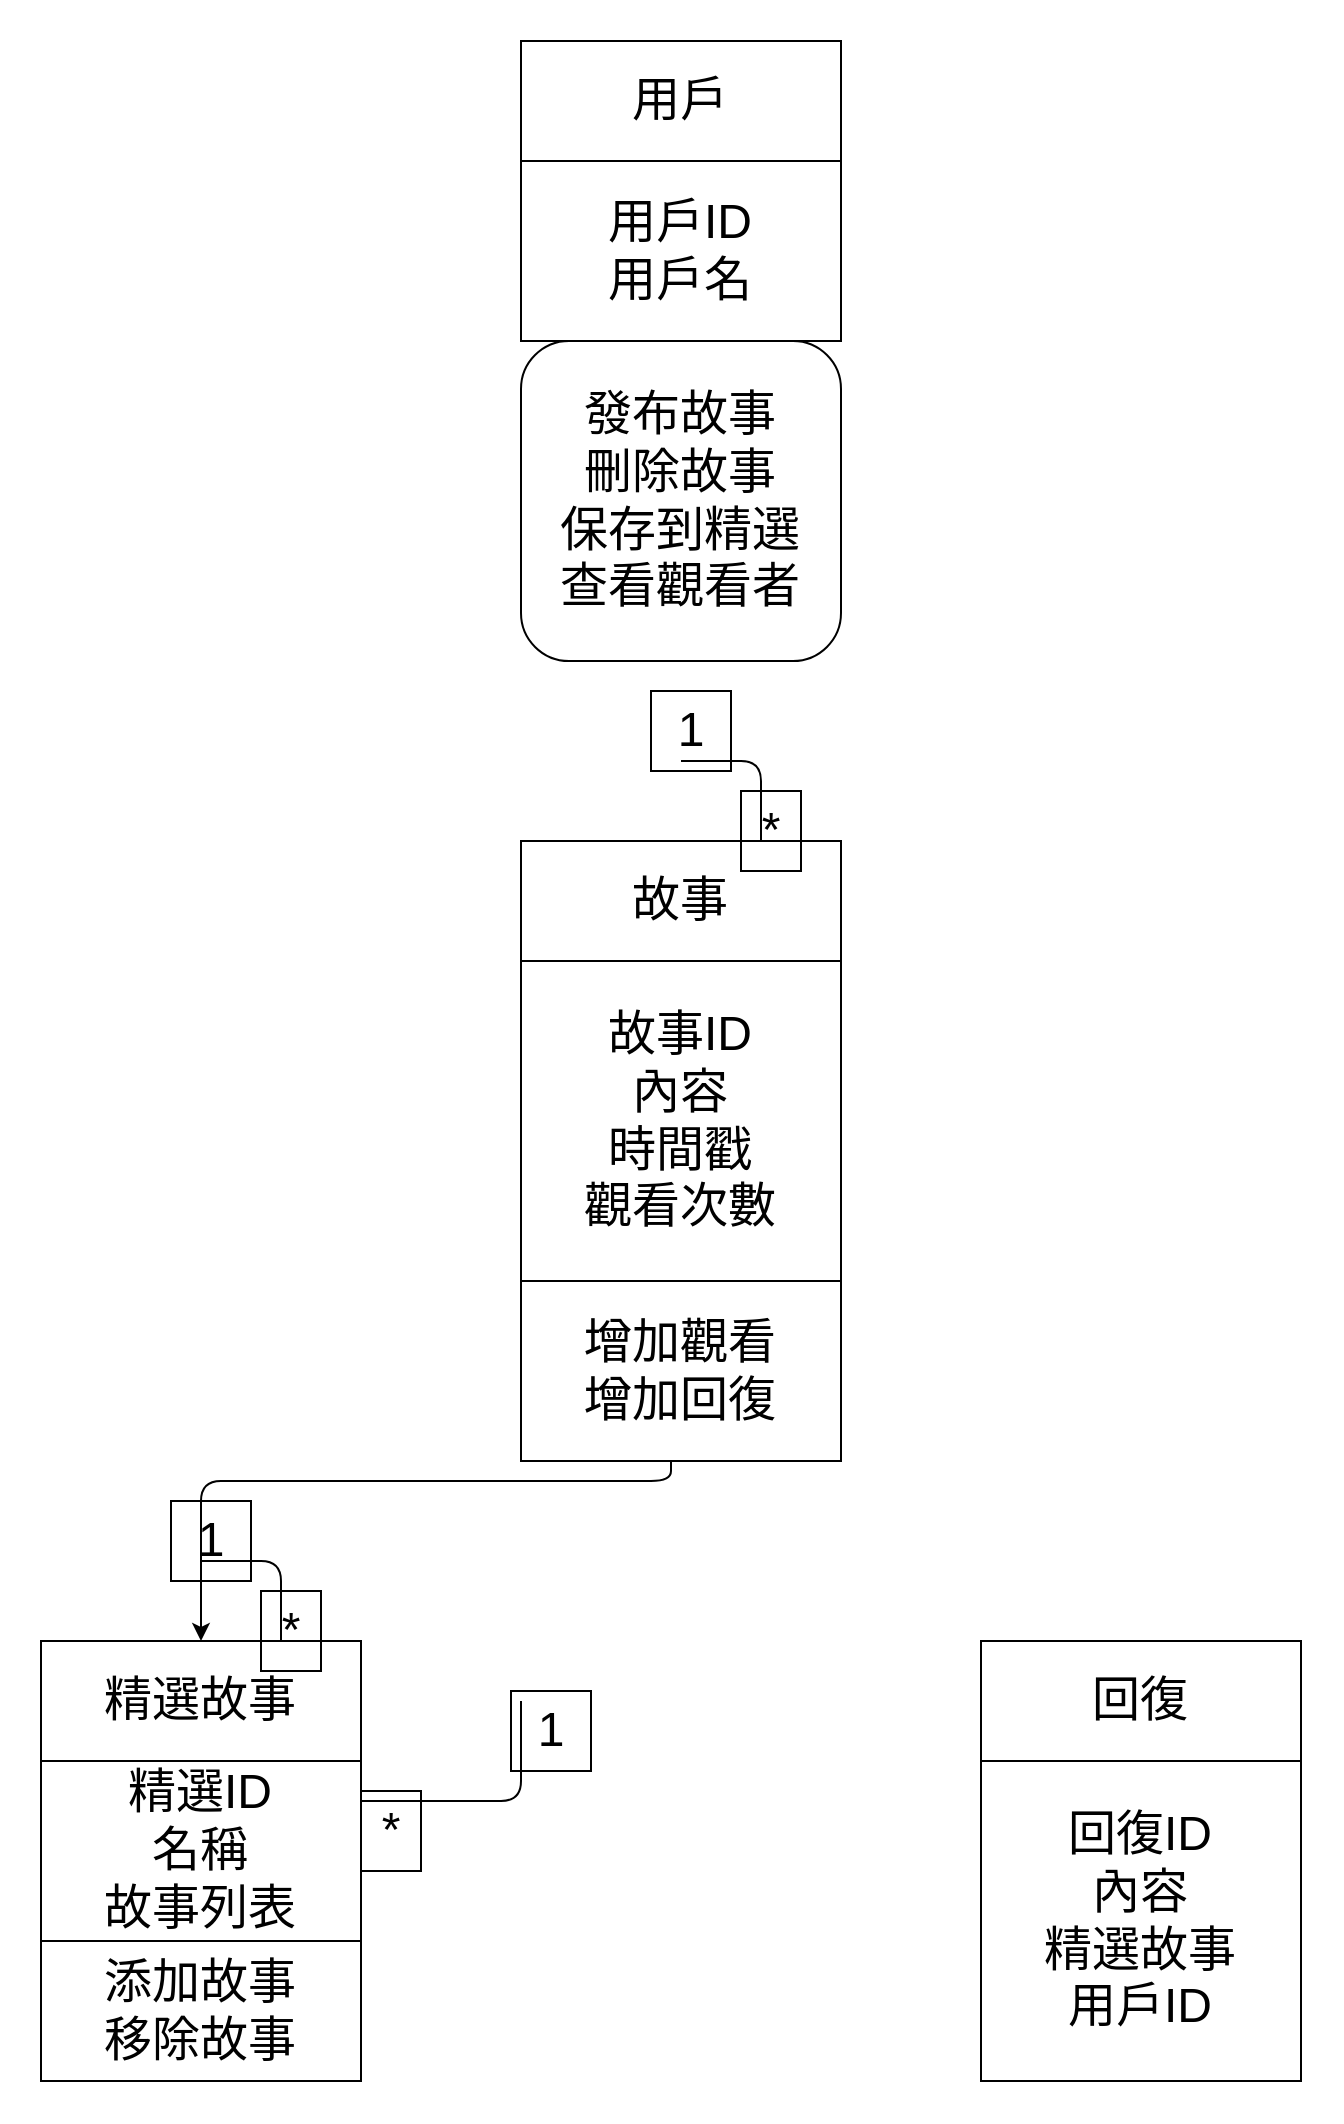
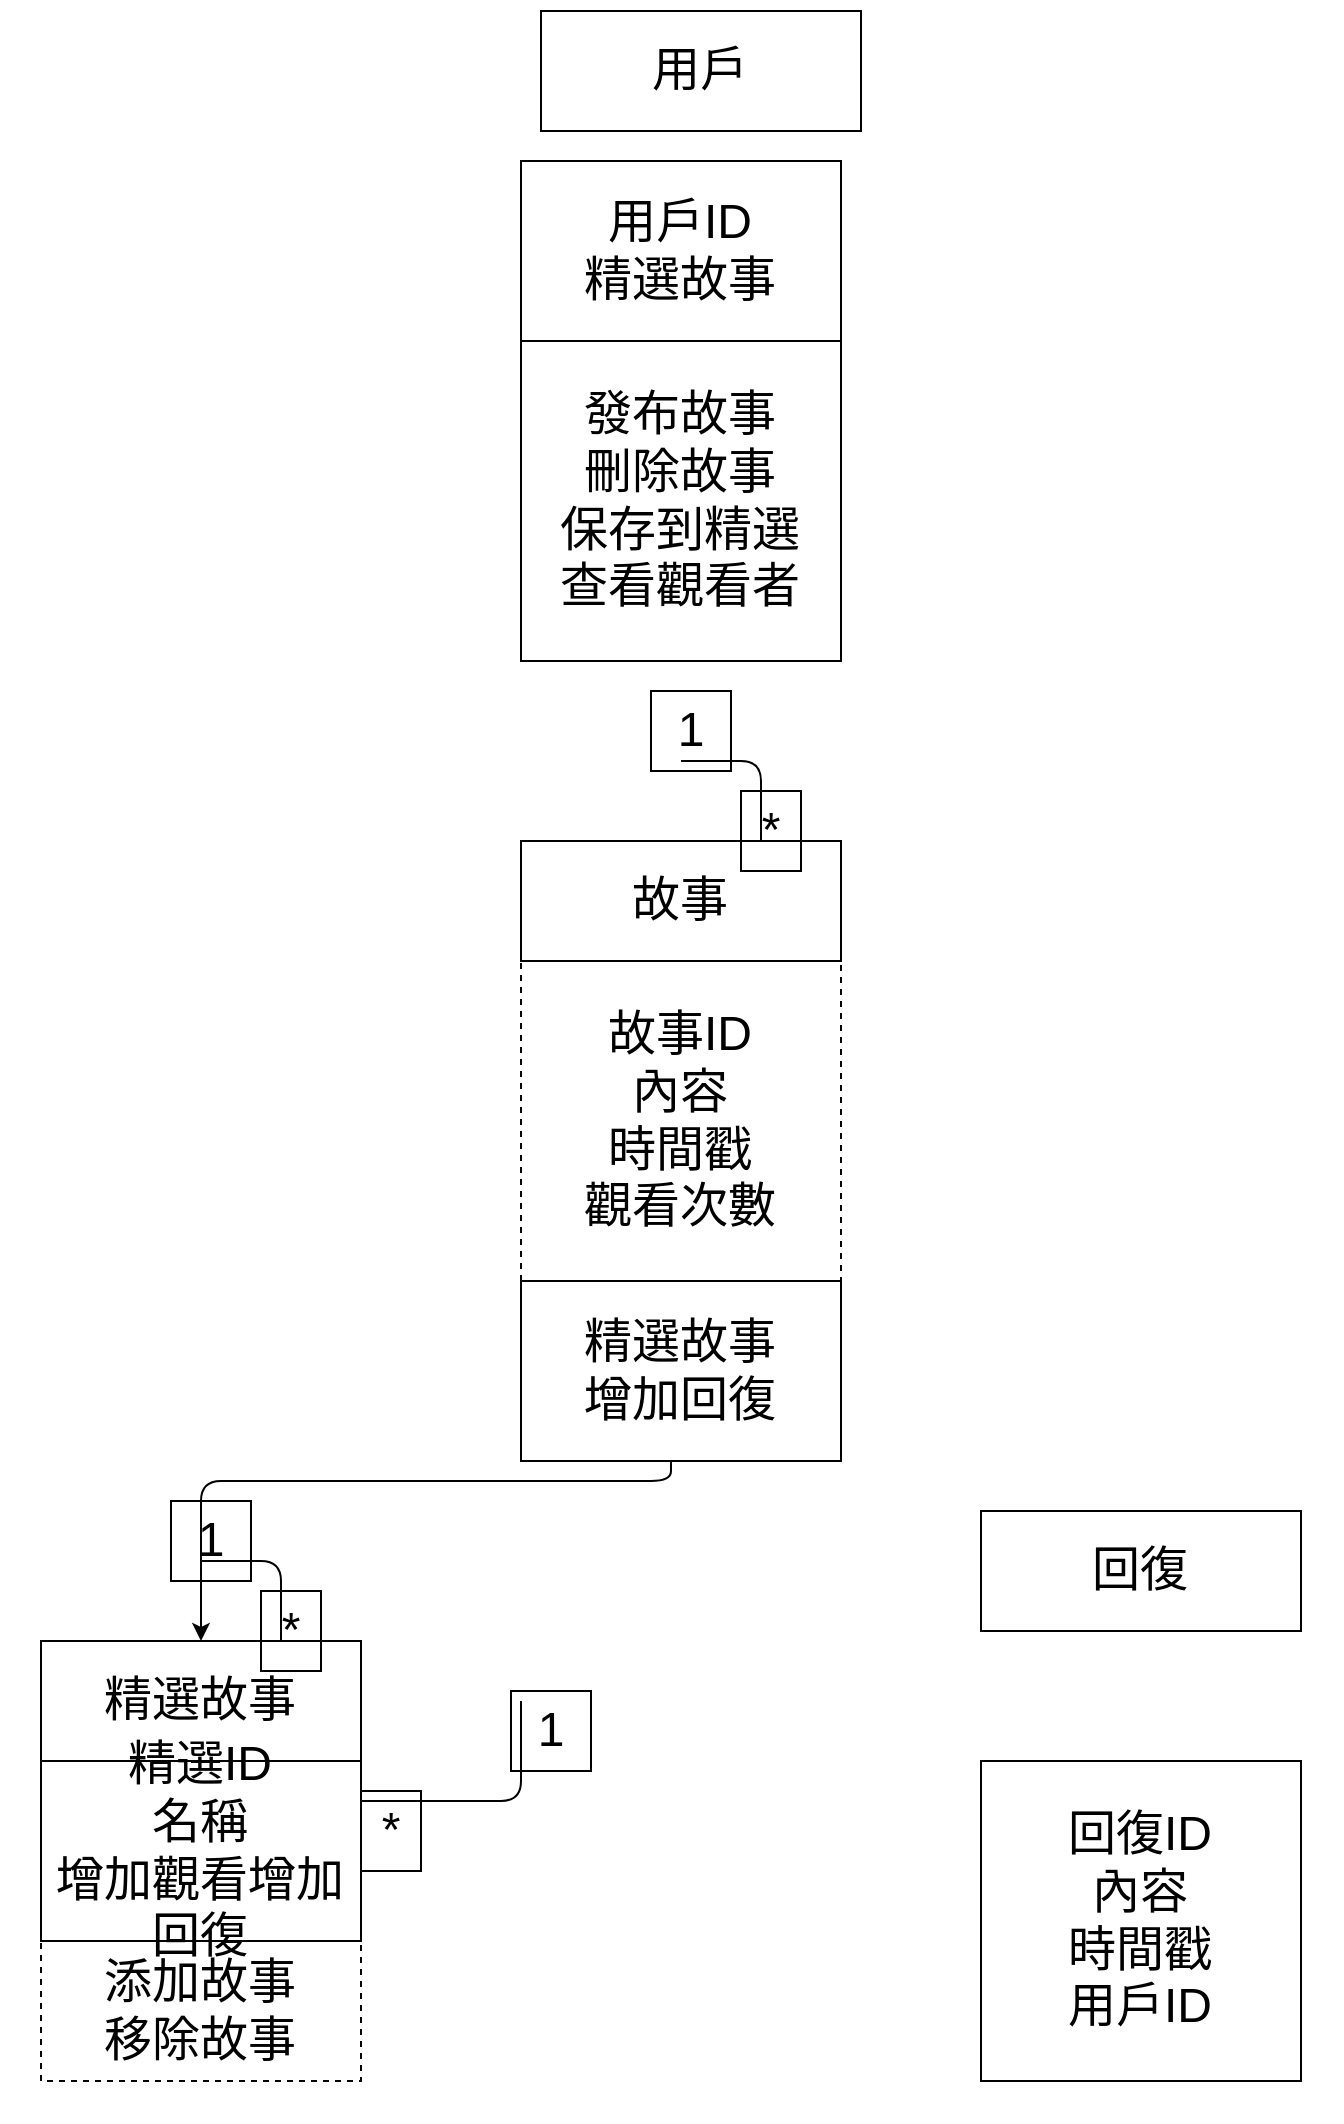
node "用戶": moved (681, 101) -> (701, 71)
node "用戶ID用戶名": label "用戶ID用戶名" -> "用戶ID精選故事"
node "發布故事刪除故事保存到精選查看觀看者": shape rounded rectangle -> rectangle
node "故事ID內容時間戳觀看次數": style solid -> dashed
node "增加觀看增加回復": label "增加觀看增加回復" -> "精選故事增加回復"
node "回復": moved (1141, 1701) -> (1141, 1571)
node "精選ID名稱故事列表": label "精選ID名稱故事列表" -> "精選ID名稱增加觀看增加回復"
node "回復ID內容精選故事用戶ID": label "回復ID內容精選故事用戶ID" -> "回復ID內容時間戳用戶ID"
node "添加故事移除故事": style solid -> dashed
